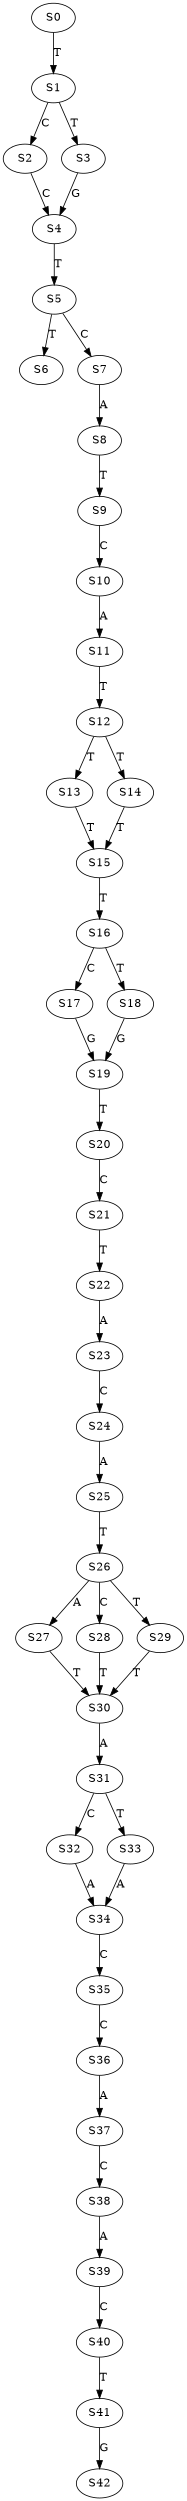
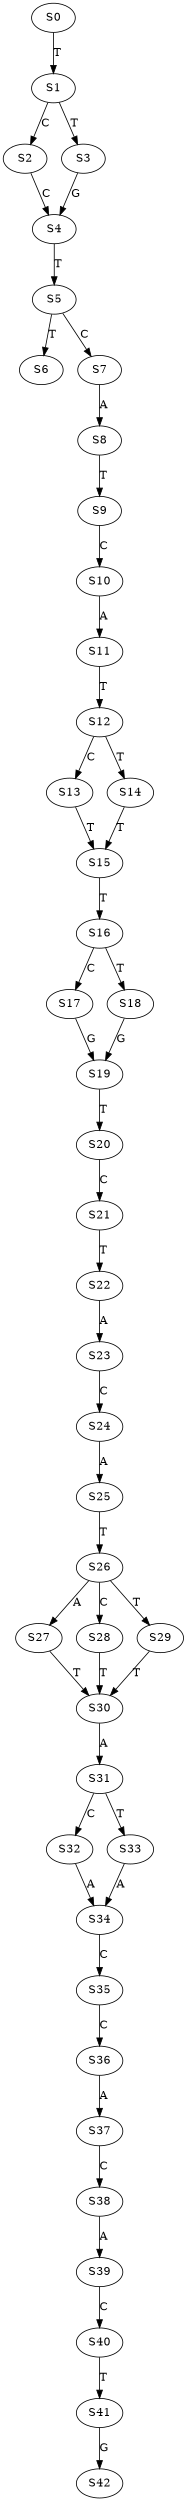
edge "S12" -> "S13": label "T" -> "C"
